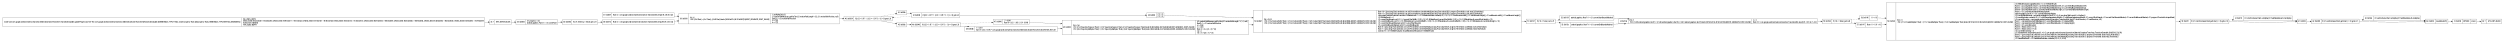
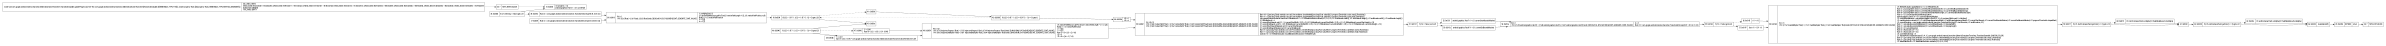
edge "35: 0x0000" -> "36: 0x000d": reversed
edge "45: 0x003e" -> "46: 0x0040": reversed
